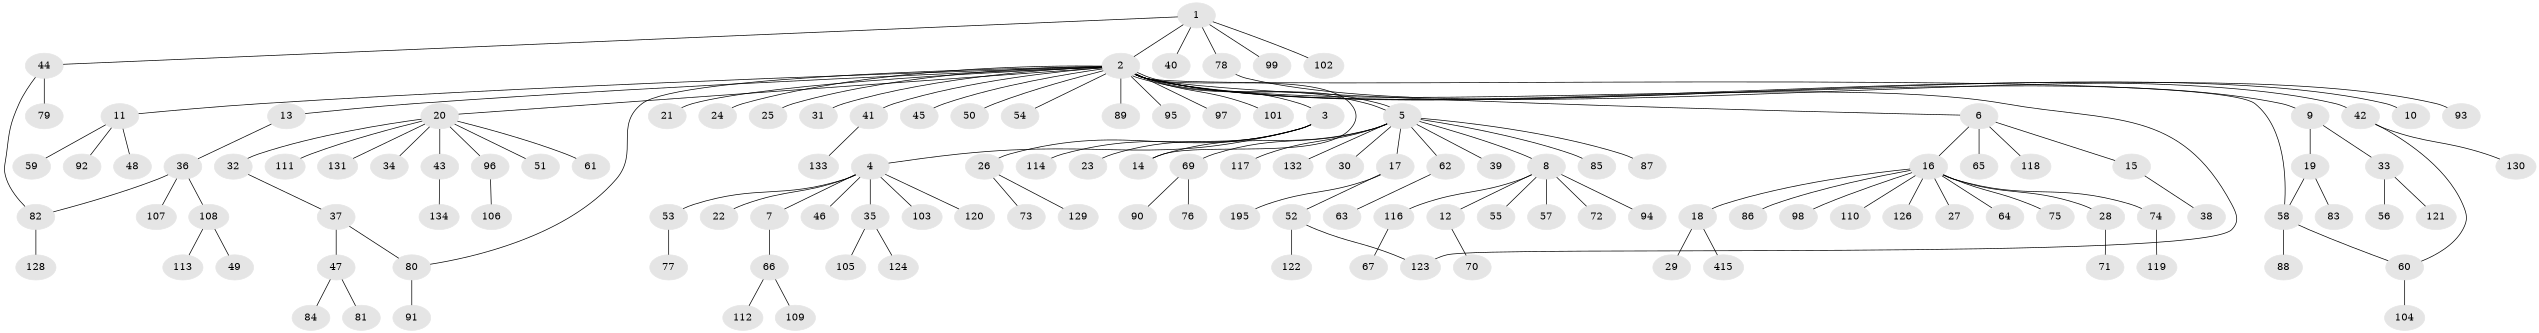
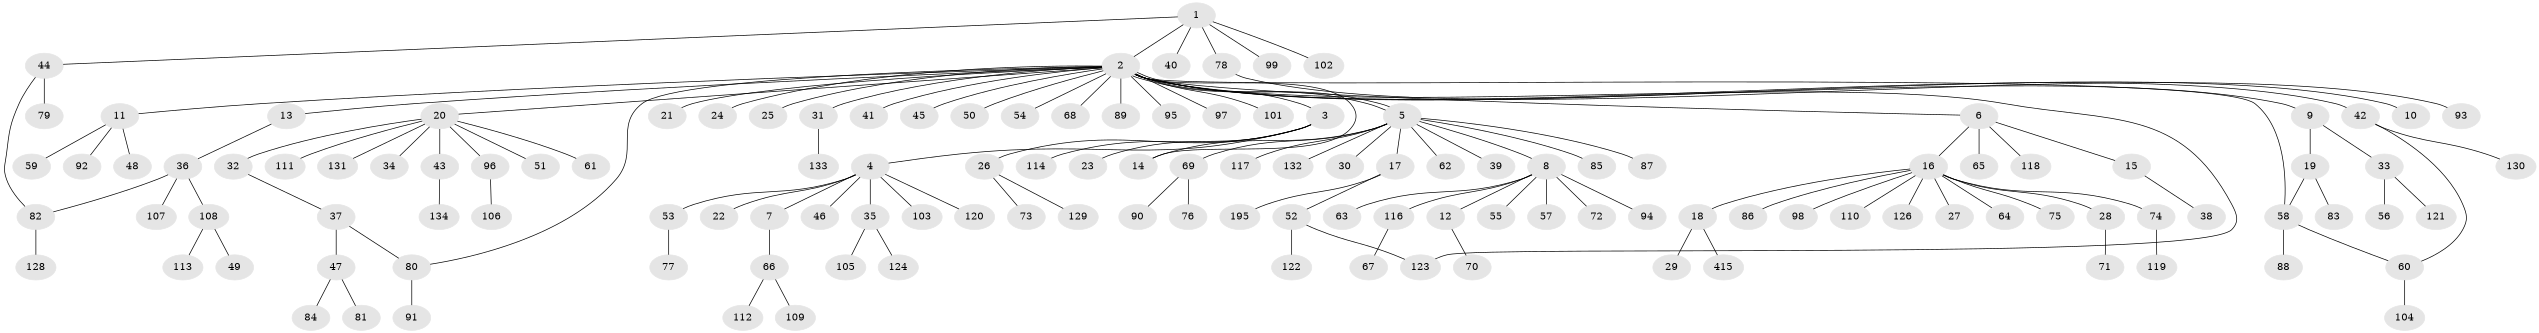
node "68": added
edge "41" -- "133": now "31" -- "133"
edge "62" -- "63": now "8" -- "63"
